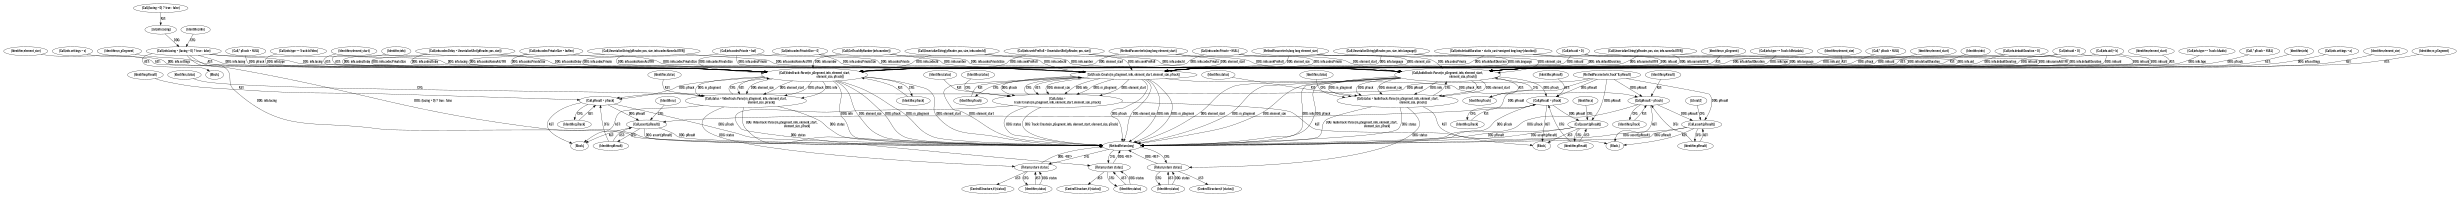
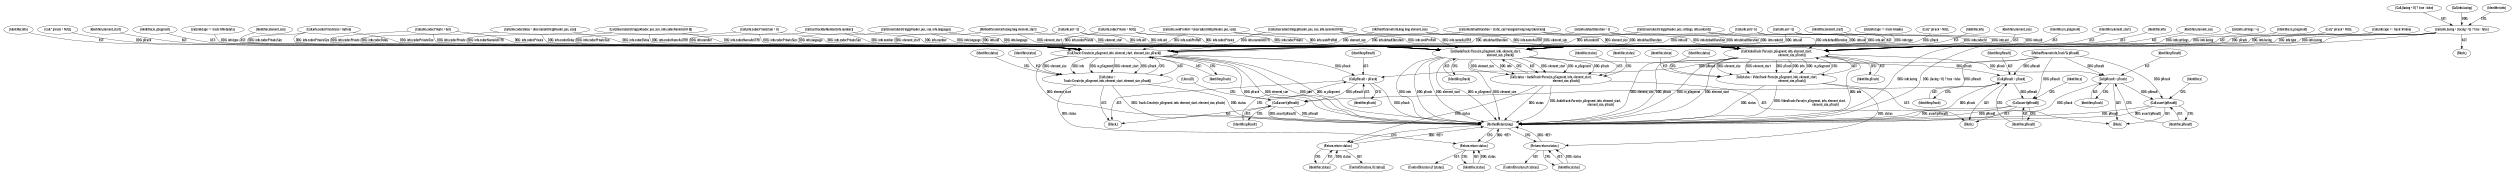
edge "(Call,(lacing > 0) ? true : false)" -> "(Call,info.lacing)": now "(Call,(lacing > 0) ? true : false)" -> "(Call,info.lacing = (lacing > 0) ? true : false)"
node "(Call,UnserializeString(pReader, pos, size, info.codecId))": label "(Call,UnserializeString(pReader, pos, size, info.codecId))" -> "(Call,UnserializeString(pReader, pos, settings, info.codecId))"
node "(Call,info.settings = a)": removed
